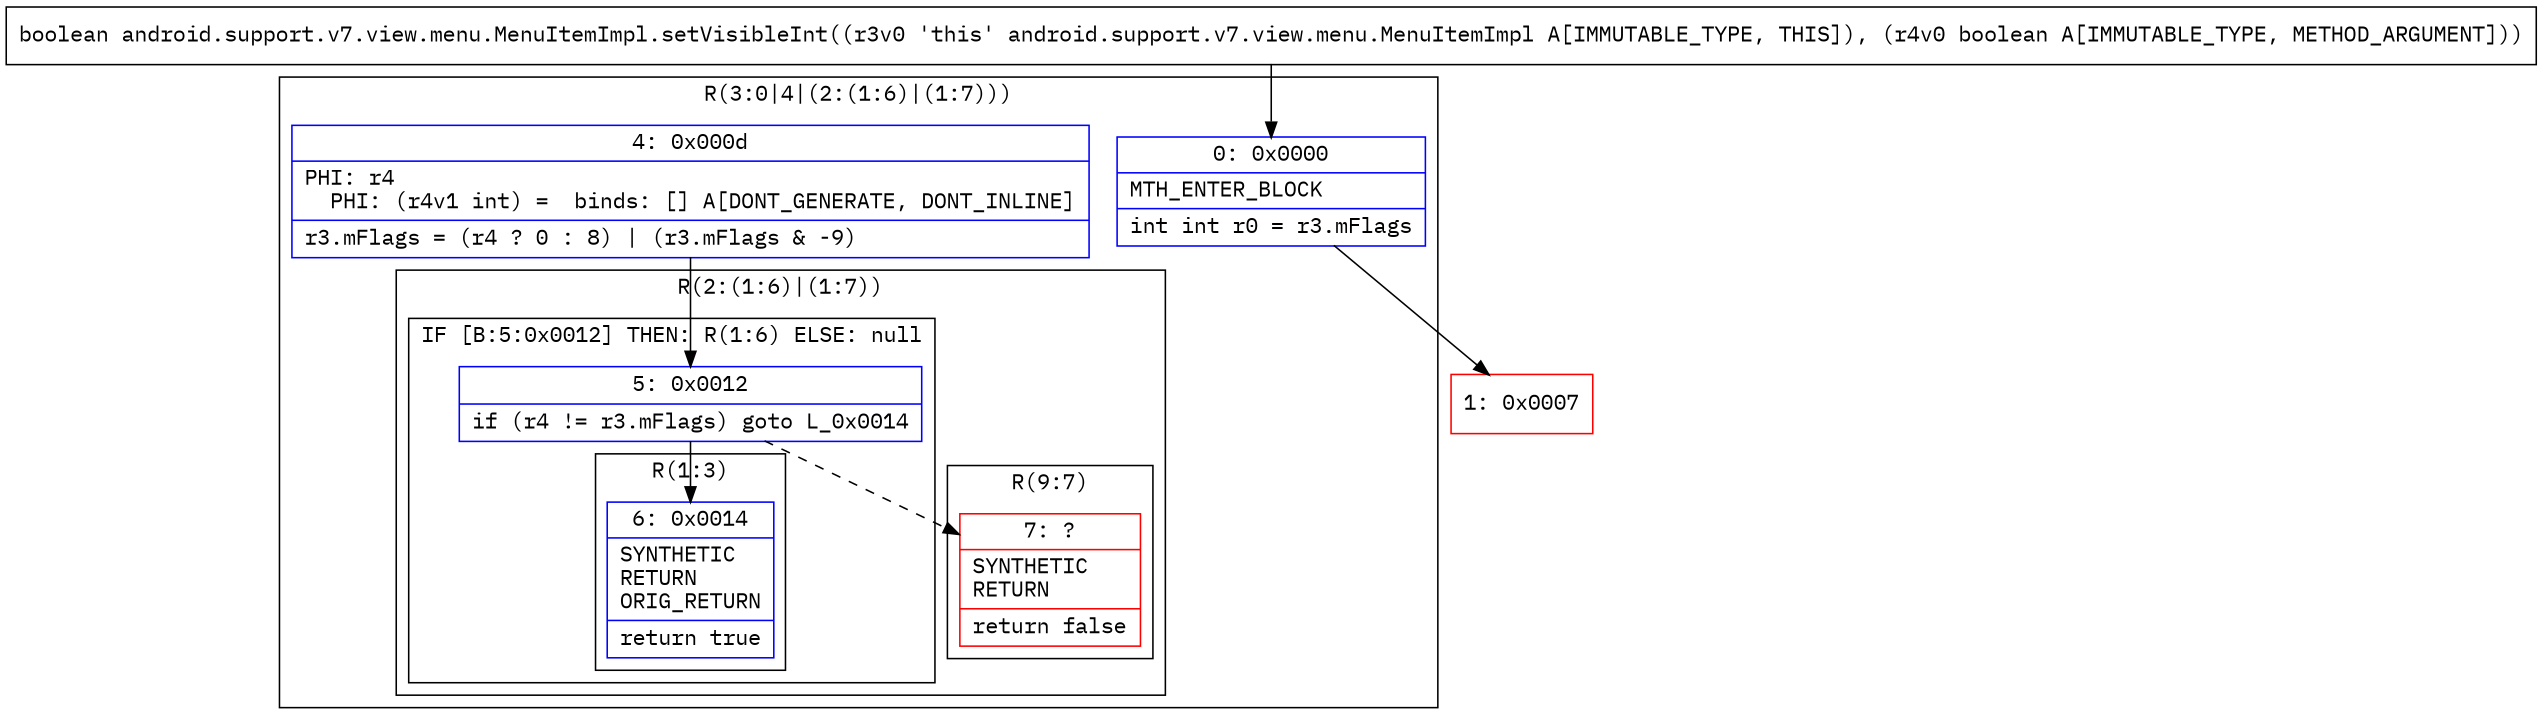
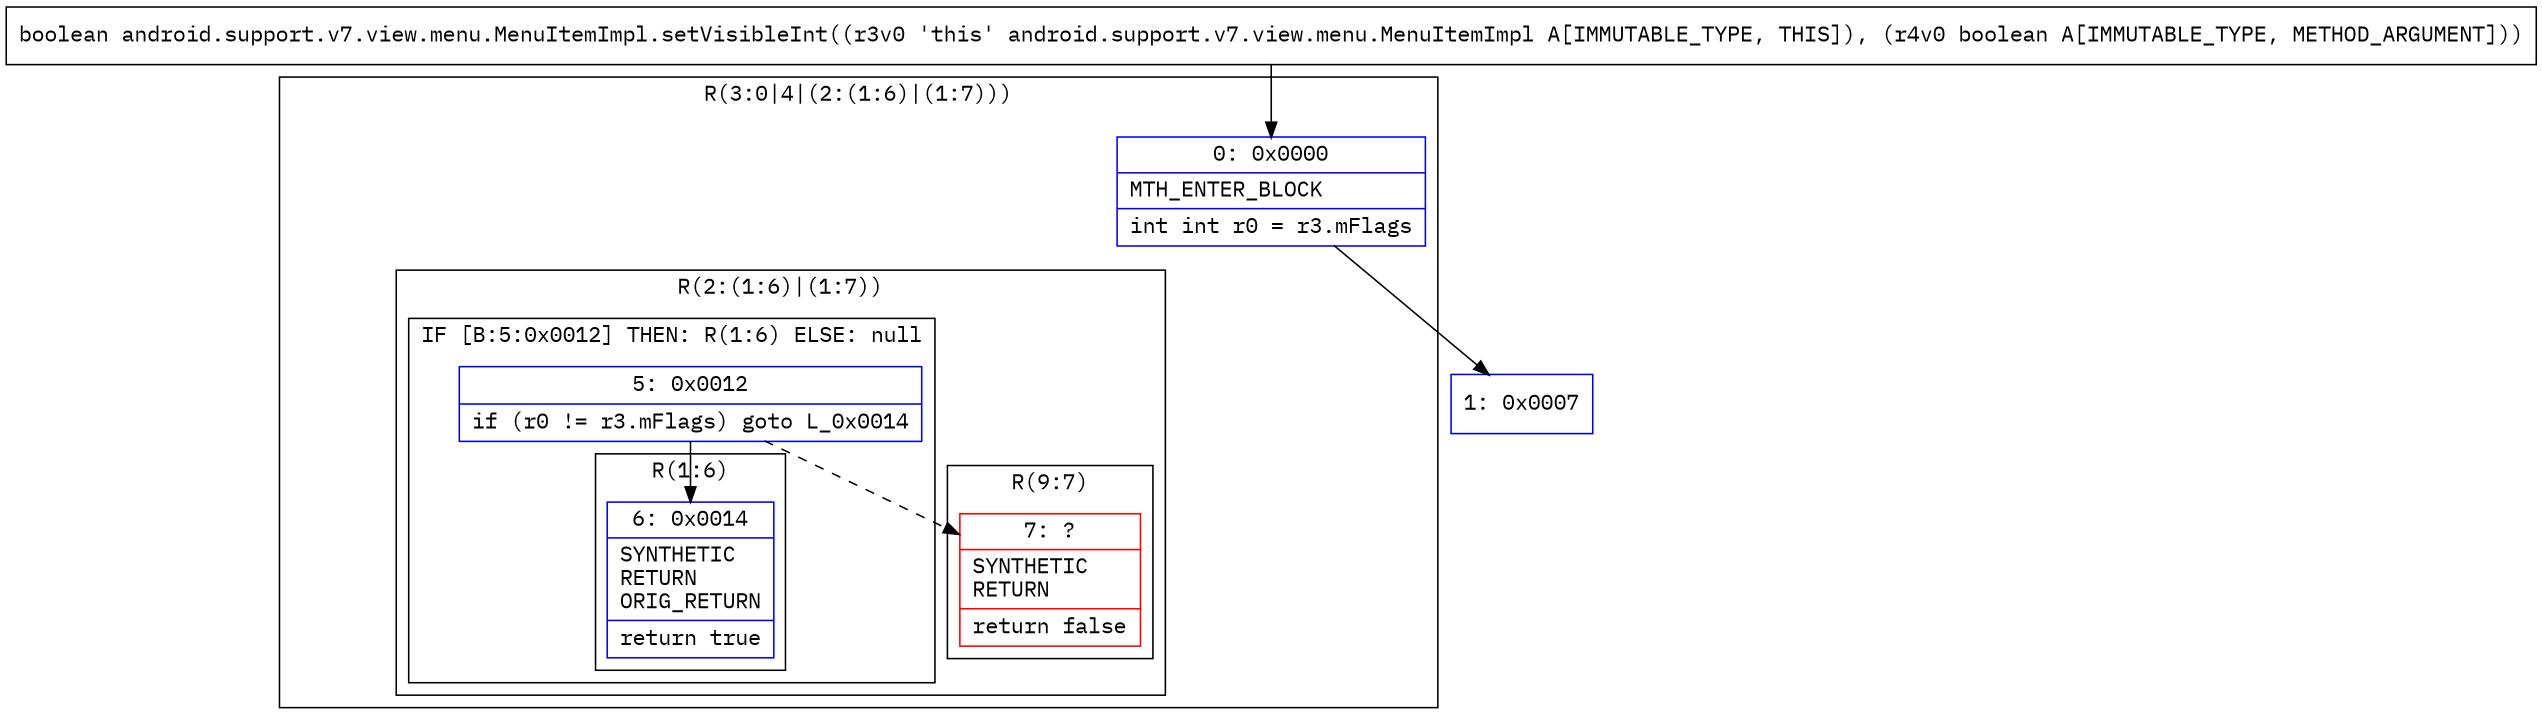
node "4: 0x000d": removed
node "1: 0x0007": color red -> blue
node "5: 0x0012": text "if (r4 != r3.mFlags) goto L_0x0014" -> "if (r0 != r3.mFlags) goto L_0x0014"
cluster "R(1:3)": label "R(1:3)" -> "R(1:6)"
